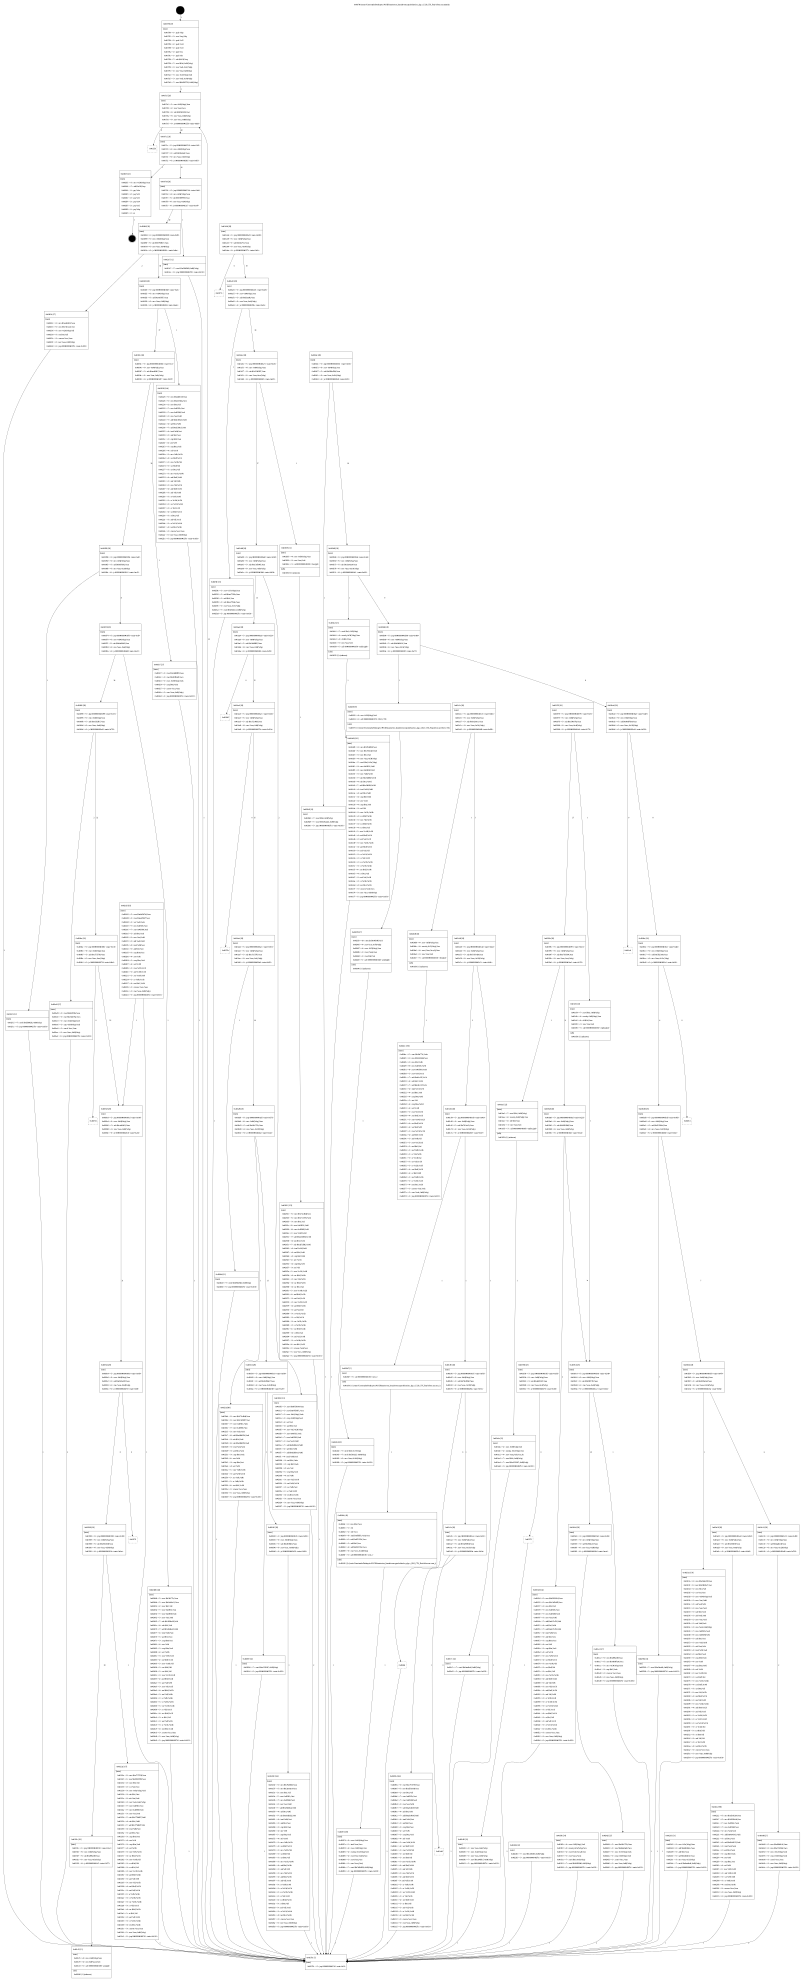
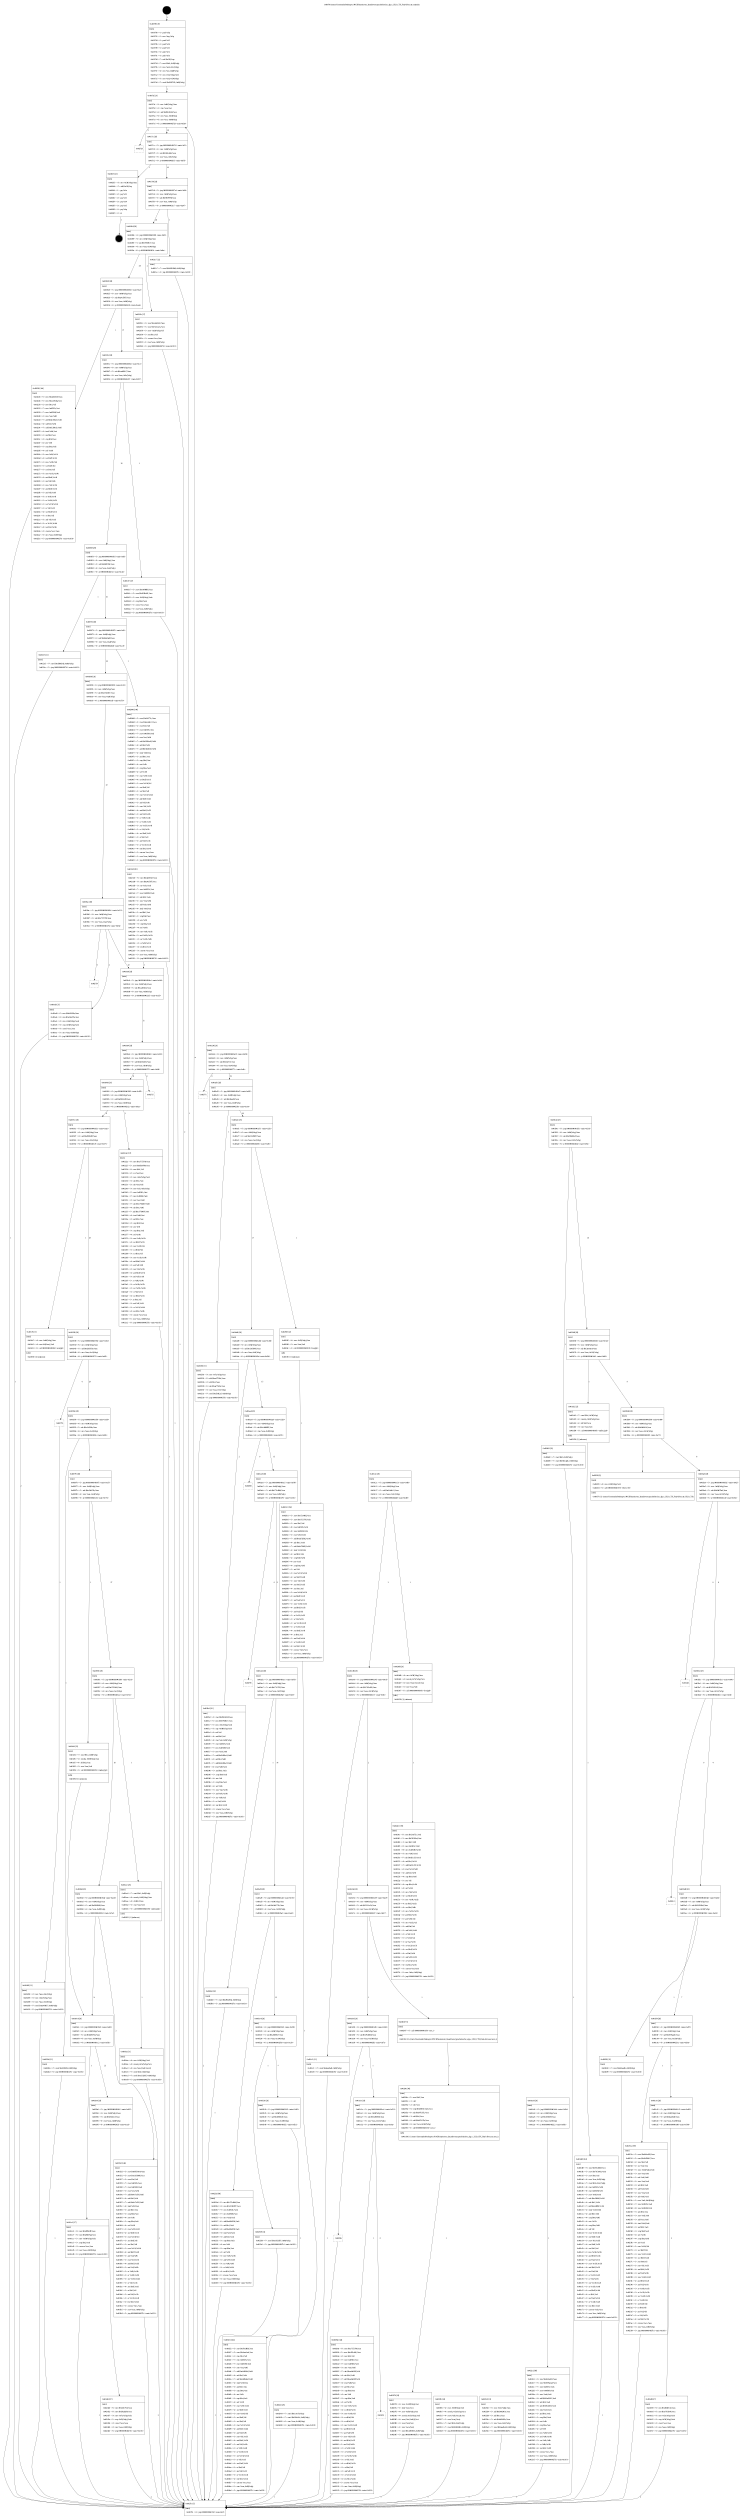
edge "0x401890 [28]" -> "0x401ed9 [27]": now "0x4018ac [28]" -> "0x401ed9 [27]"
node "0x4023f9 [27]": removed
edge "0x40191c [28]" -> "0x401938 [28]": added, label "29"
node "0x401954 [28]": added
